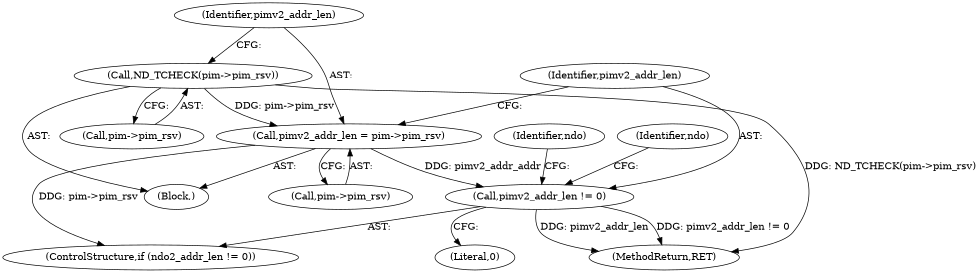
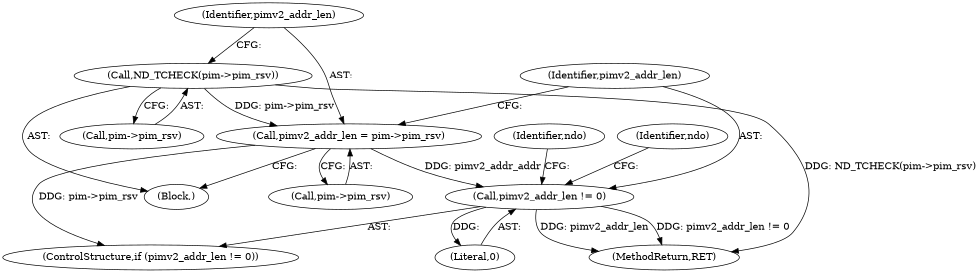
edge "(Call,pimv2_addr_len = pim->pim_rsv)" -> "(Block,)": label "AST: " -> "CFG: "
edge "(Call,pimv2_addr_len != 0)" -> "(Literal,0)": label "CFG: " -> "DDG: "
edge "(Literal,0)" -> "(Call,pimv2_addr_len != 0)": added, label "AST:"
node "(ControlStructure,if (ndo2_addr_len != 0))": label "(ControlStructure,if (ndo2_addr_len != 0))" -> "(ControlStructure,if (pimv2_addr_len != 0))"
